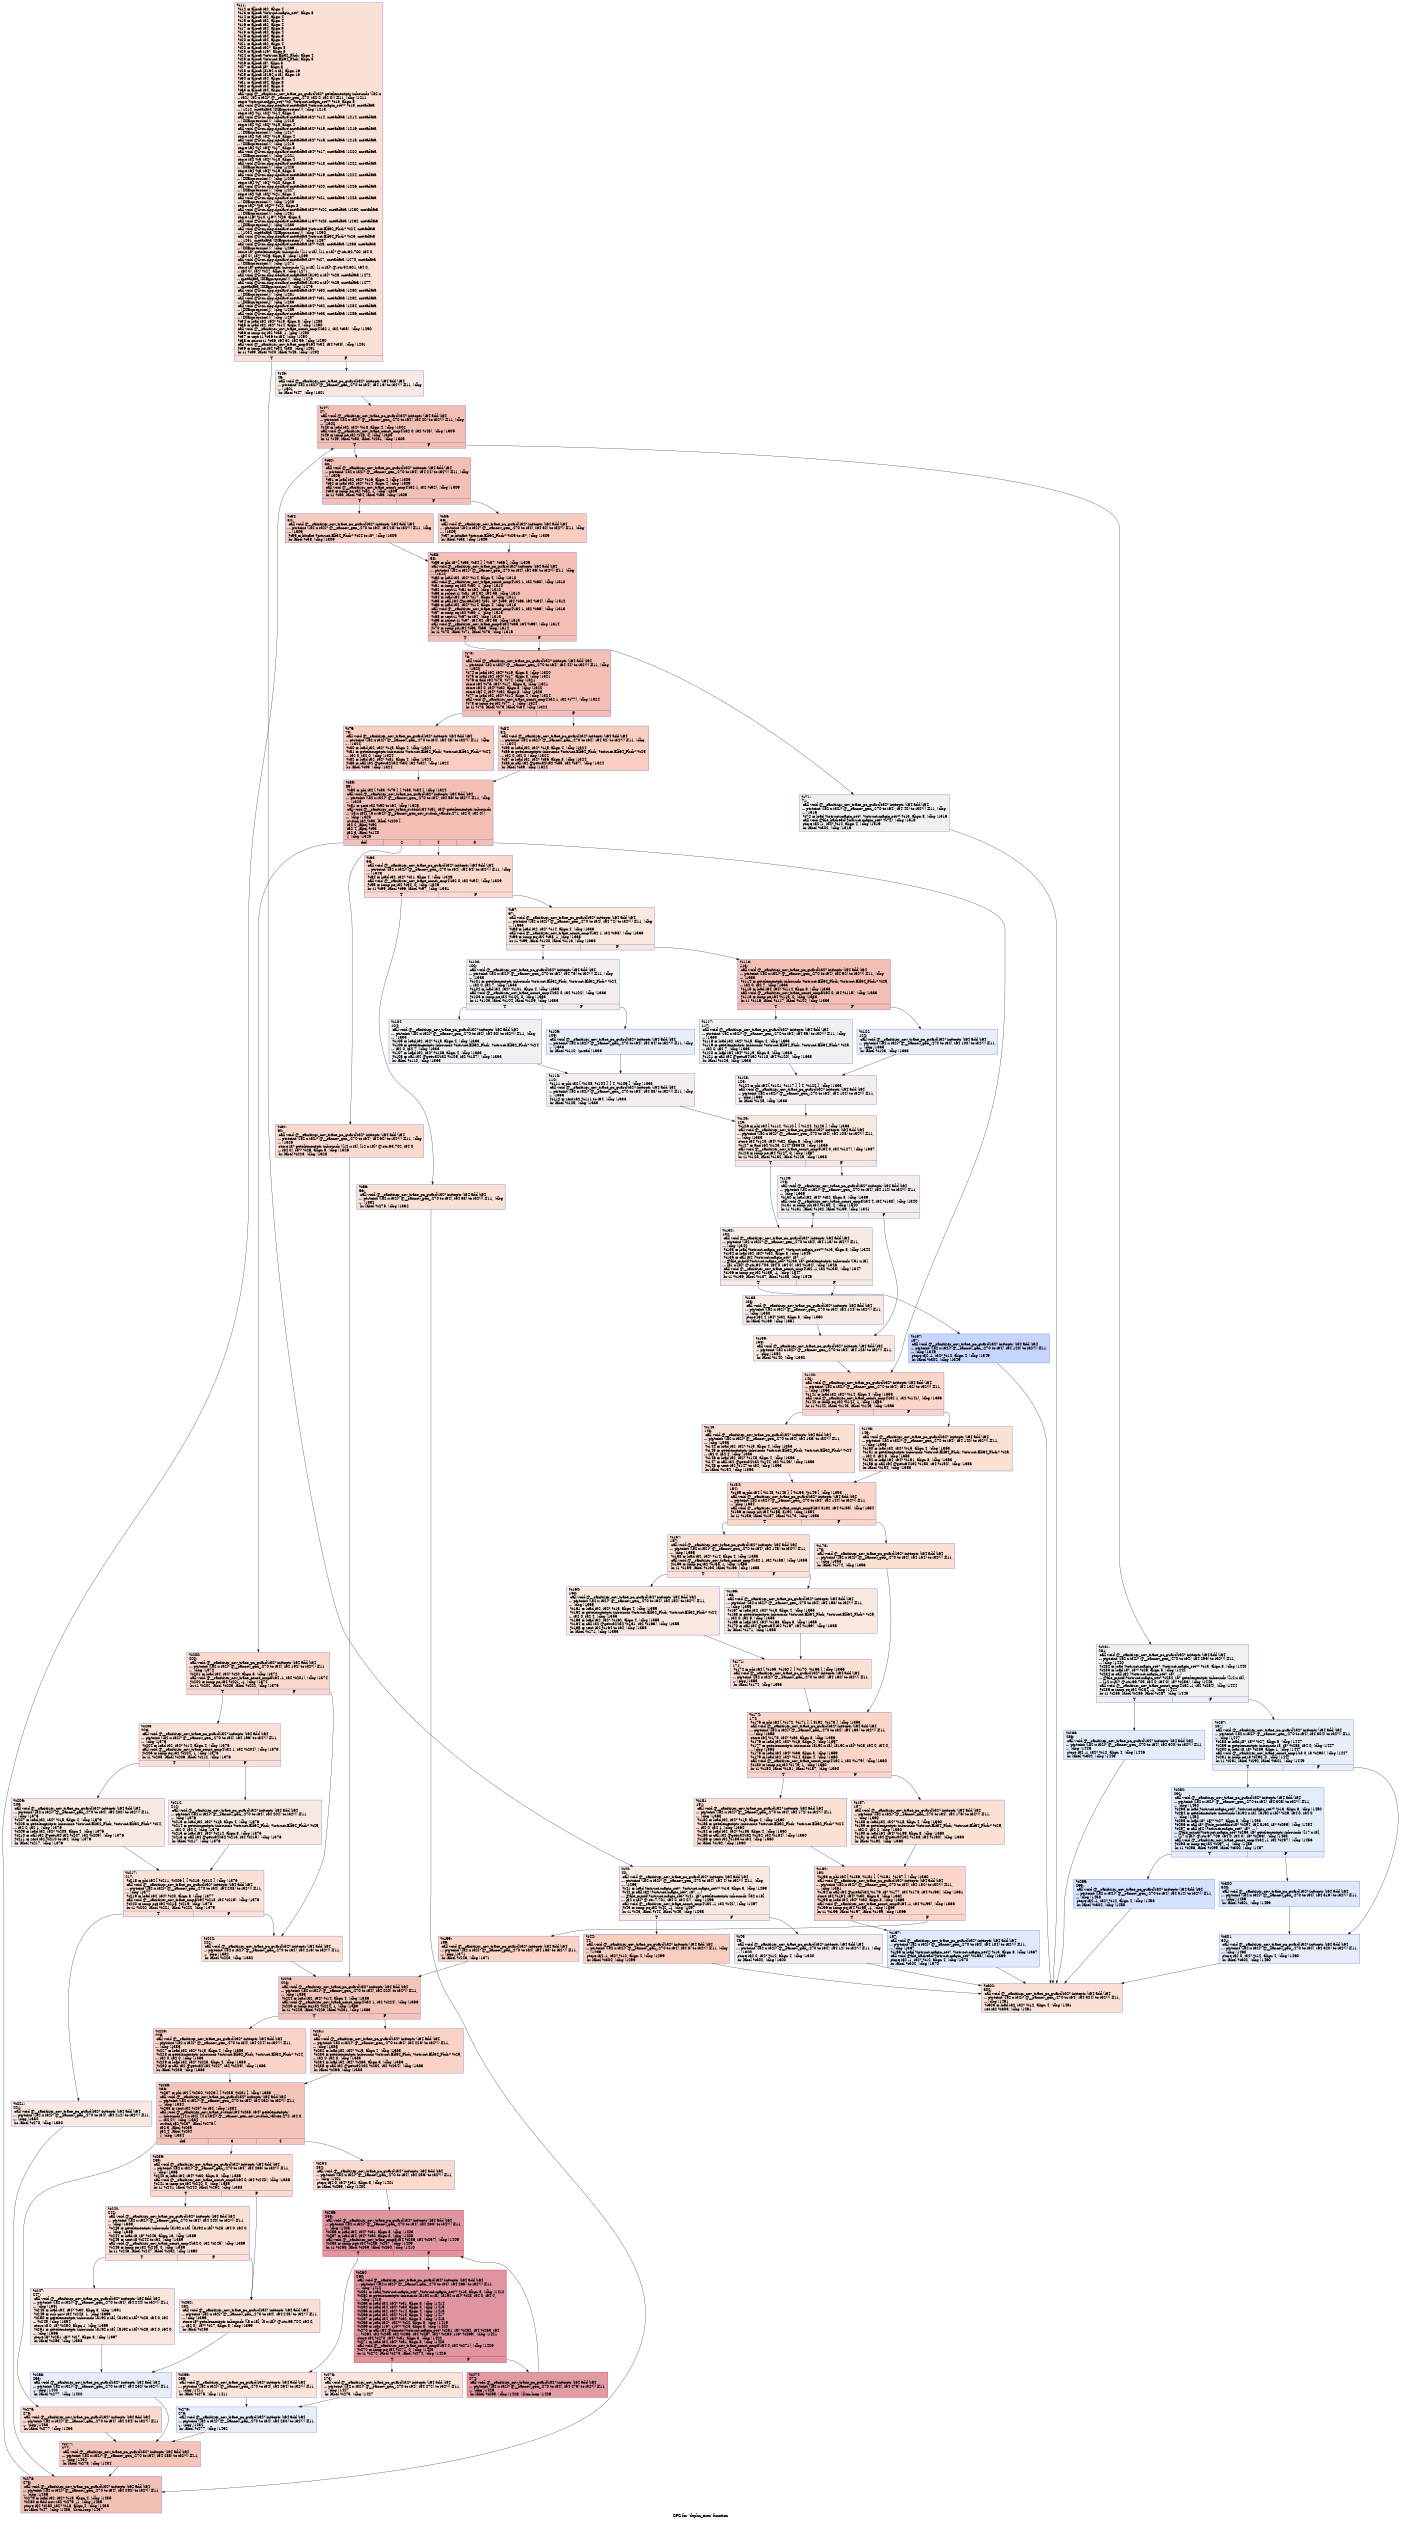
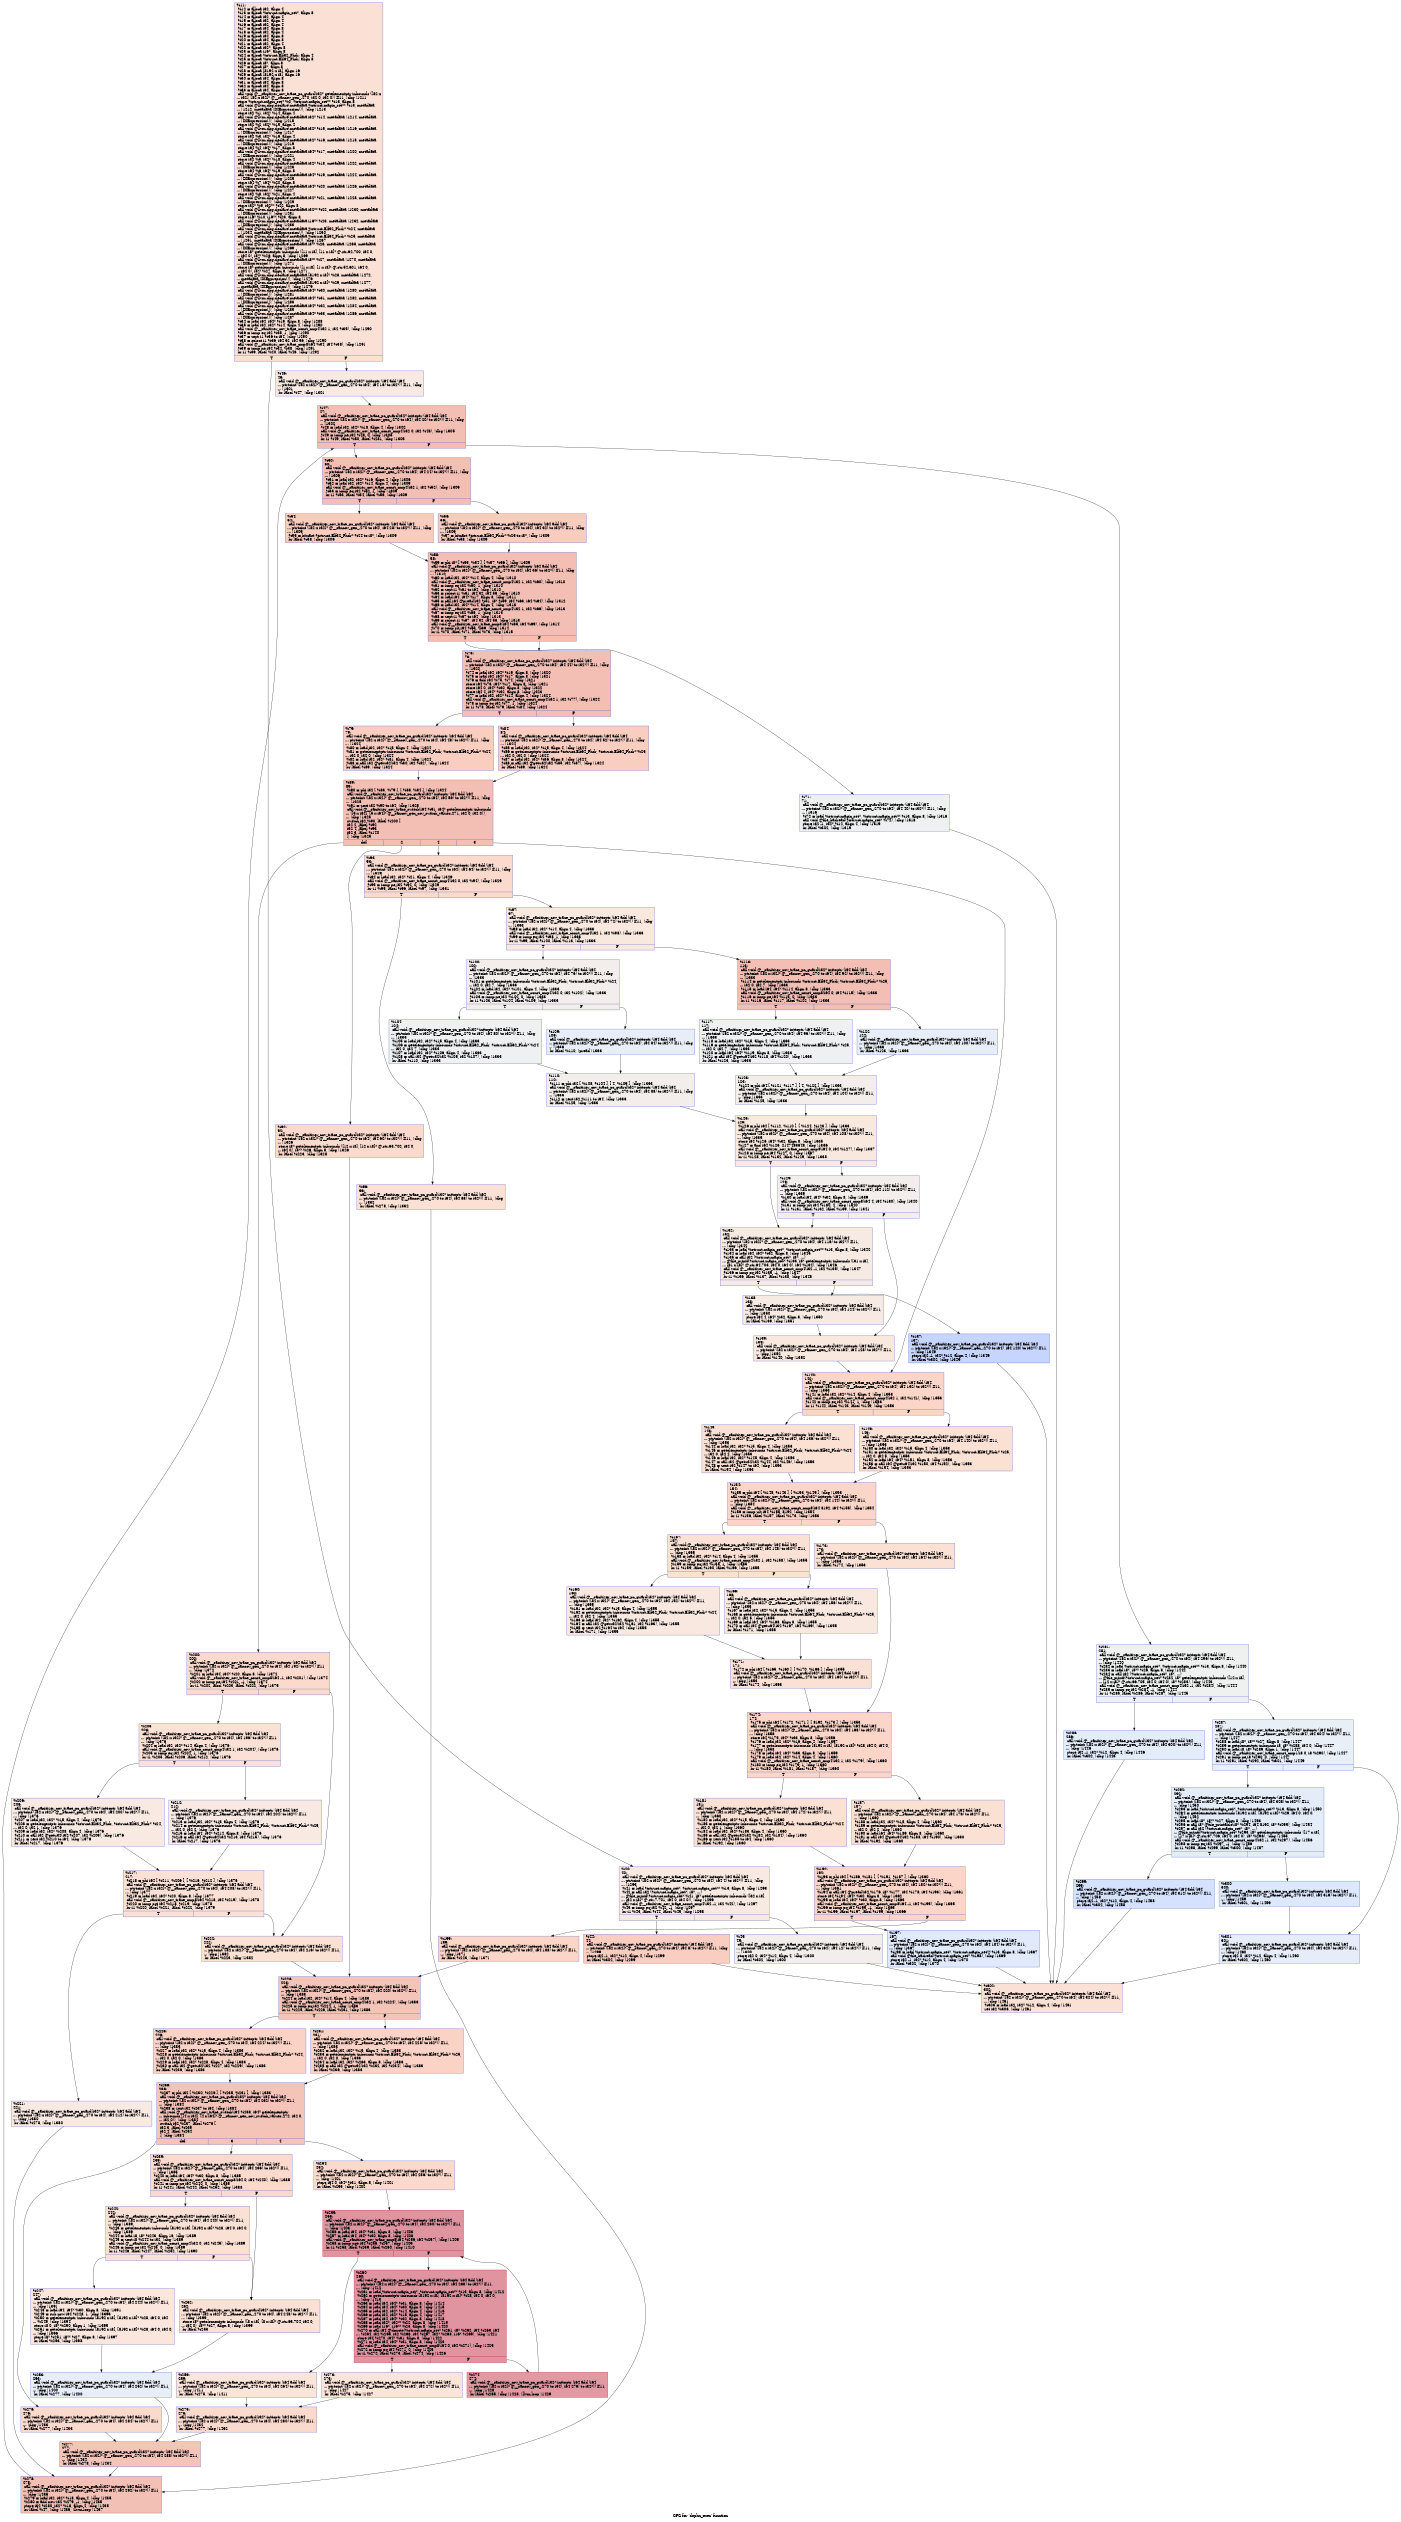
node "%275:": fillcolor #cbd8ee70 -> #f7ac8e70
